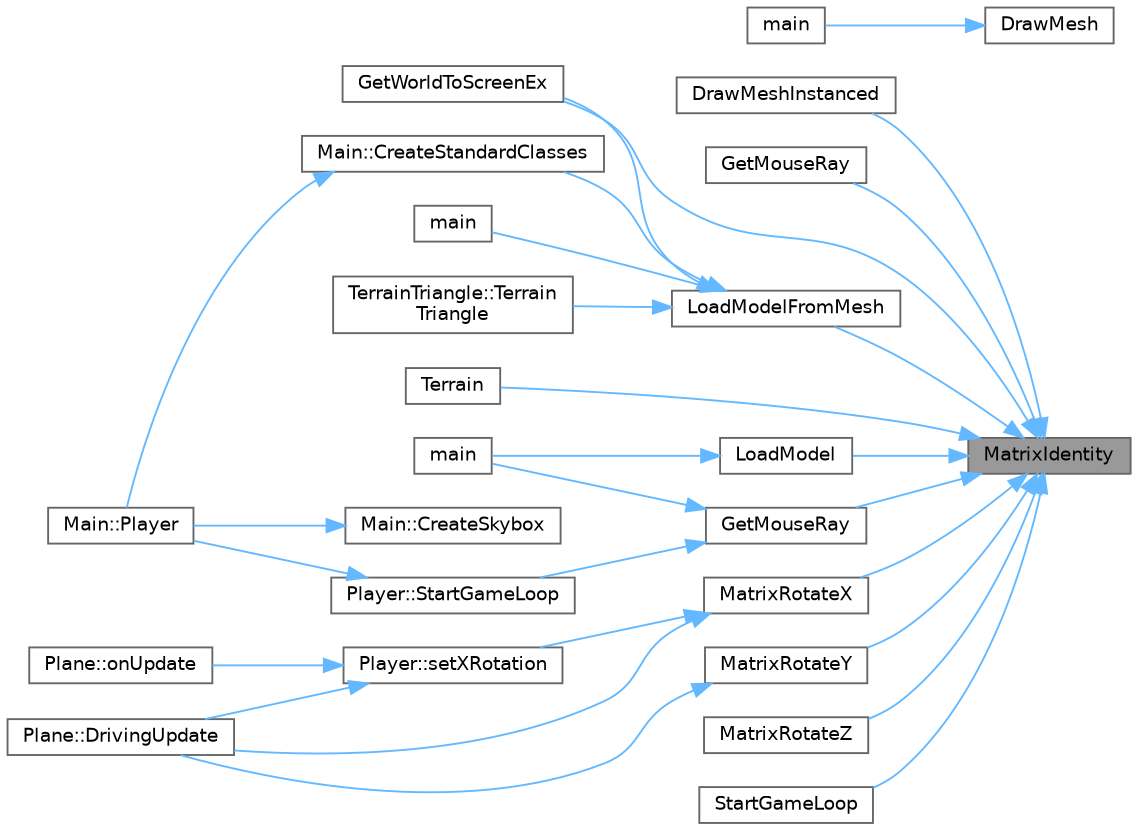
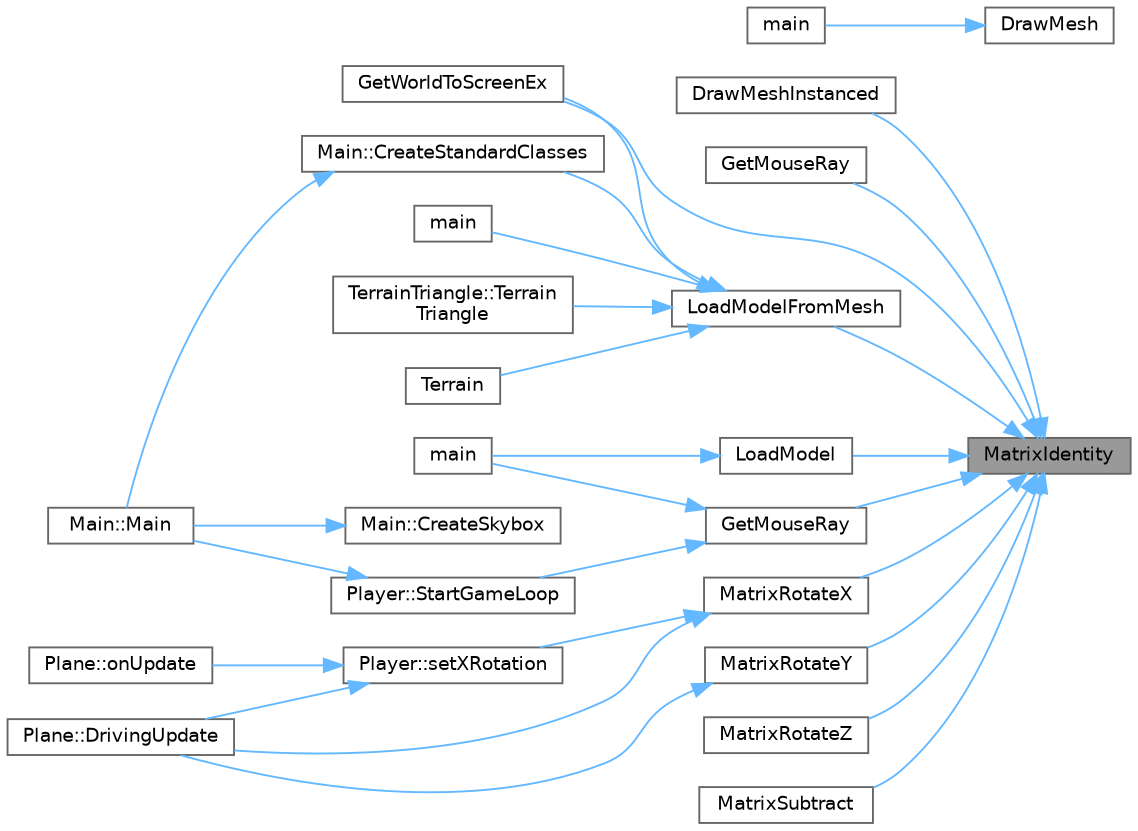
edge "Terrain" -> "MatrixIdentity": now "Terrain" -> "LoadModelFromMesh"
node "Main::Player": label "Main::Player" -> "Main::Main"
node "StartGameLoop": label "StartGameLoop" -> "MatrixSubtract"
